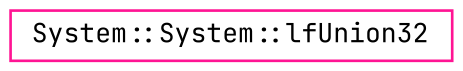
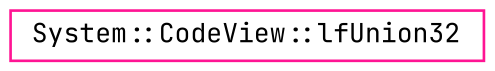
node "System::System::lfUnion32": label "System::System::lfUnion32" -> "System::CodeView::lfUnion32"
